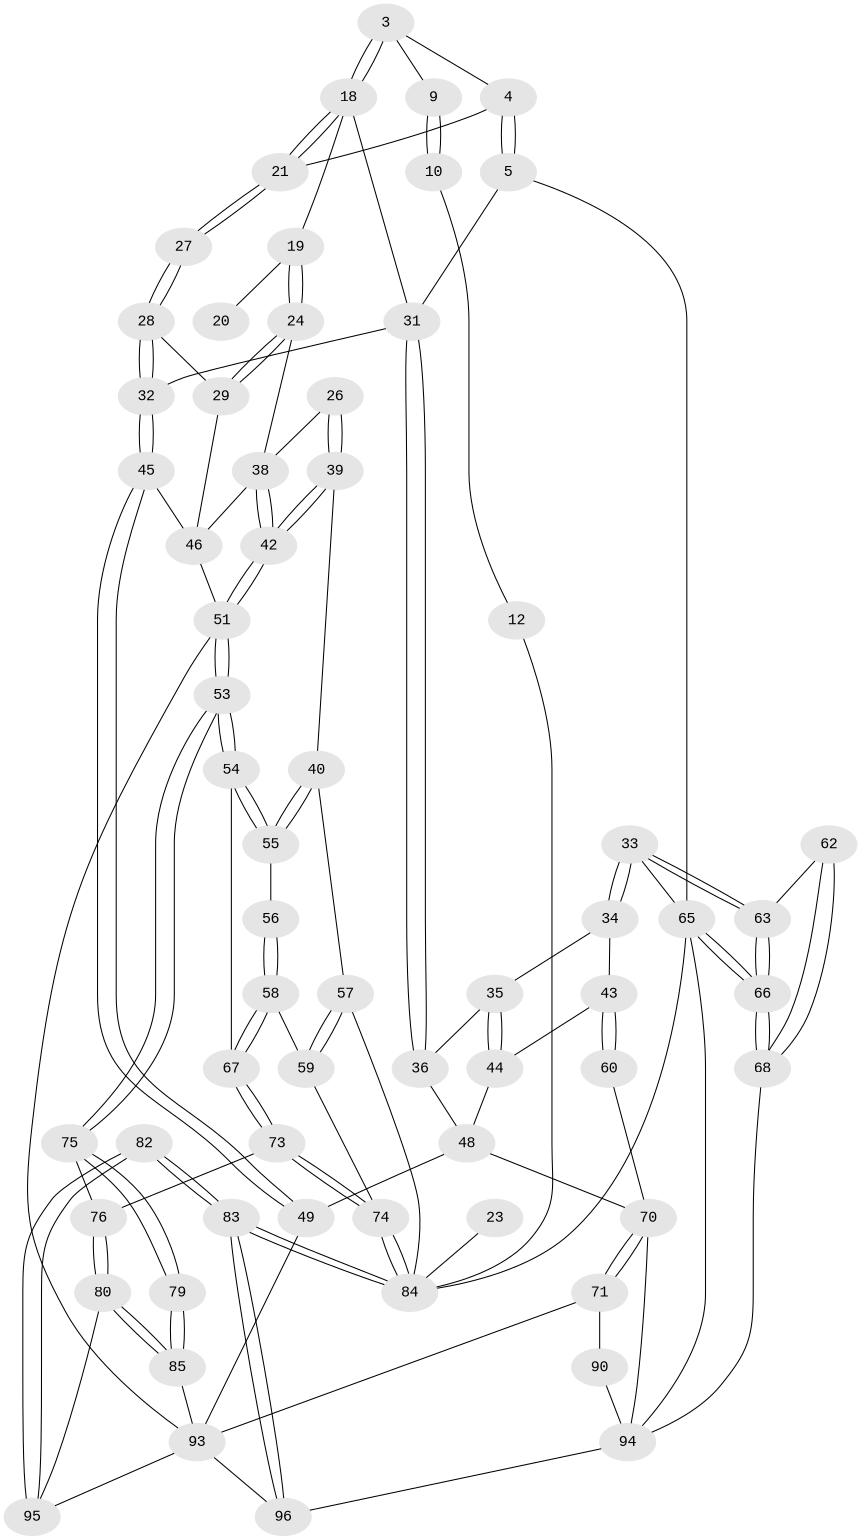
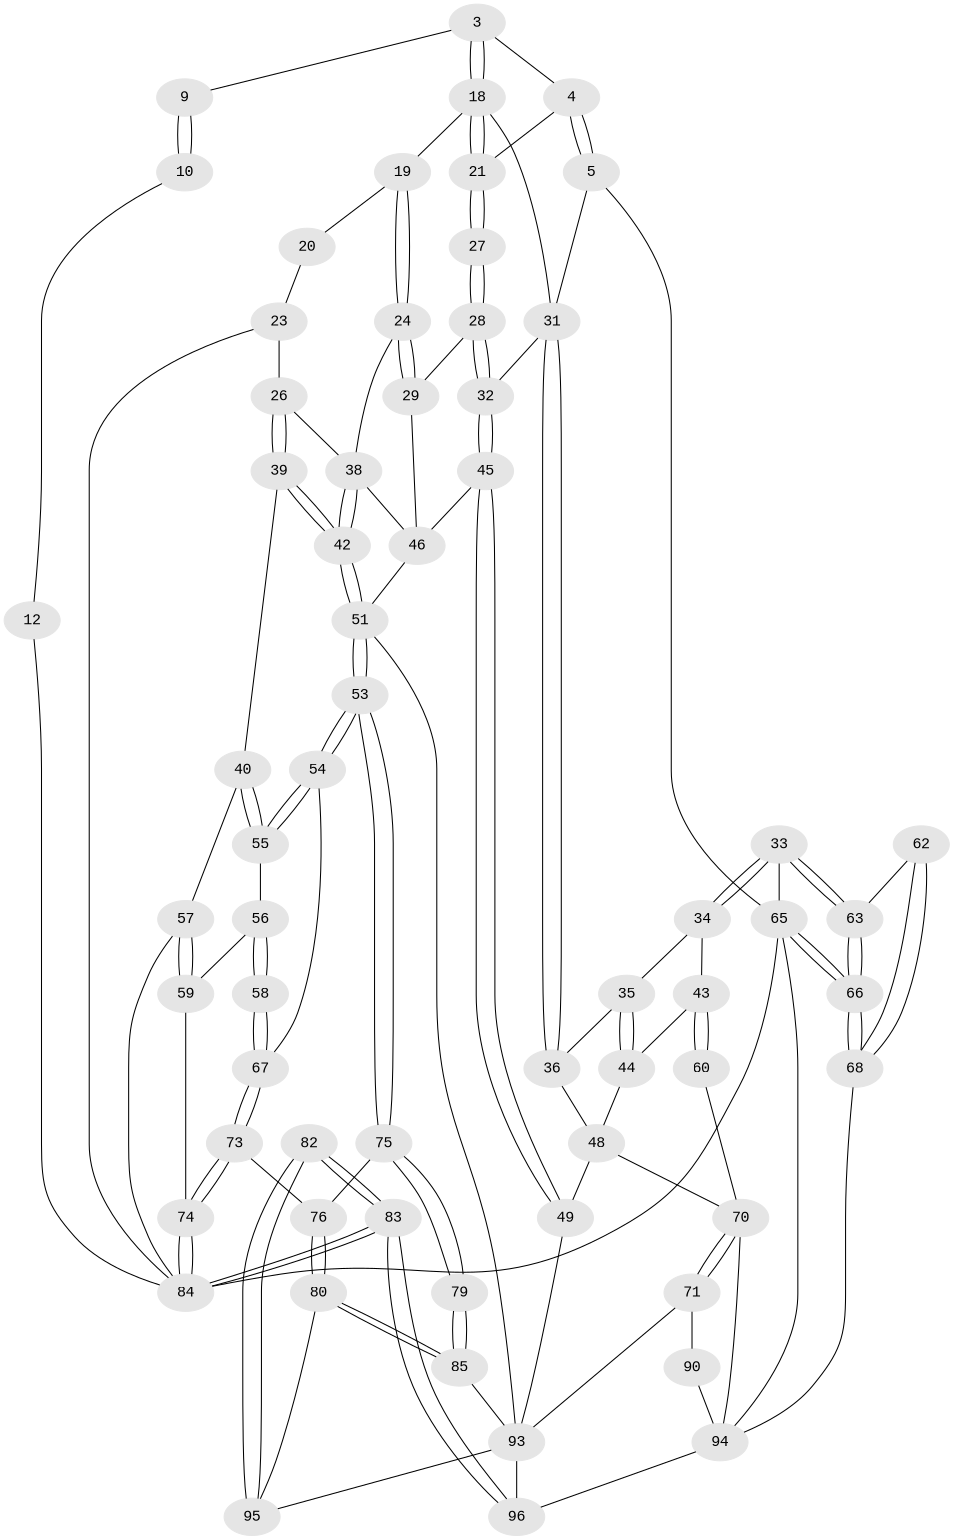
edge "20" -- "23": added
edge "23" -- "26": added
edge "58" -- "59": now "56" -- "59"
